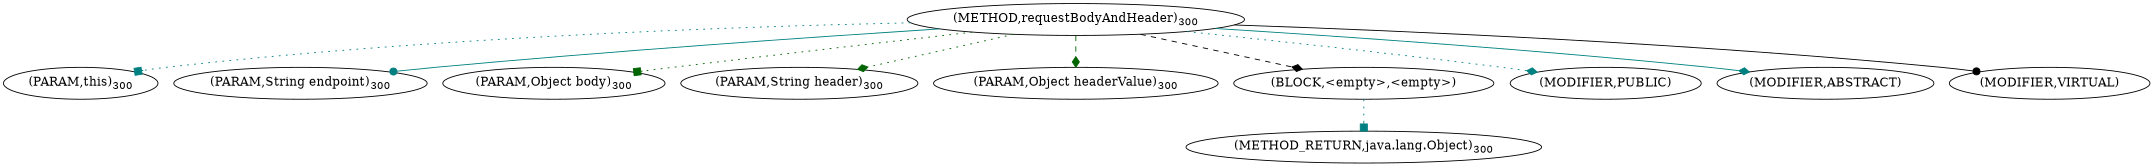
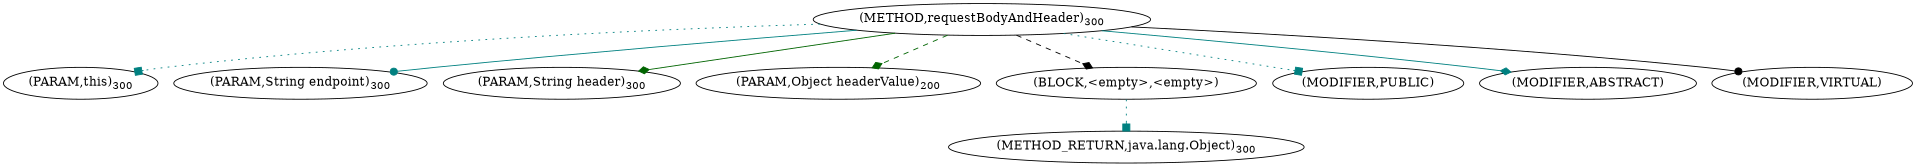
edge "(METHOD,requestBodyAndHeader)" -> "(MODIFIER,PUBLIC)": arrowhead diamond -> box
edge "(METHOD,requestBodyAndHeader)" -> "(PARAM,String header)": style dotted -> solid
node "(PARAM,Object headerValue)": text "300" -> "200"
node "(PARAM,Object body)": removed
